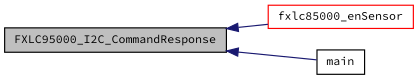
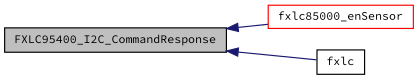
node "FXLC95000_I2C_CommandResponse": label "FXLC95000_I2C_CommandResponse" -> "FXLC95400_I2C_CommandResponse"
node "main": label "main" -> "fxlc"
